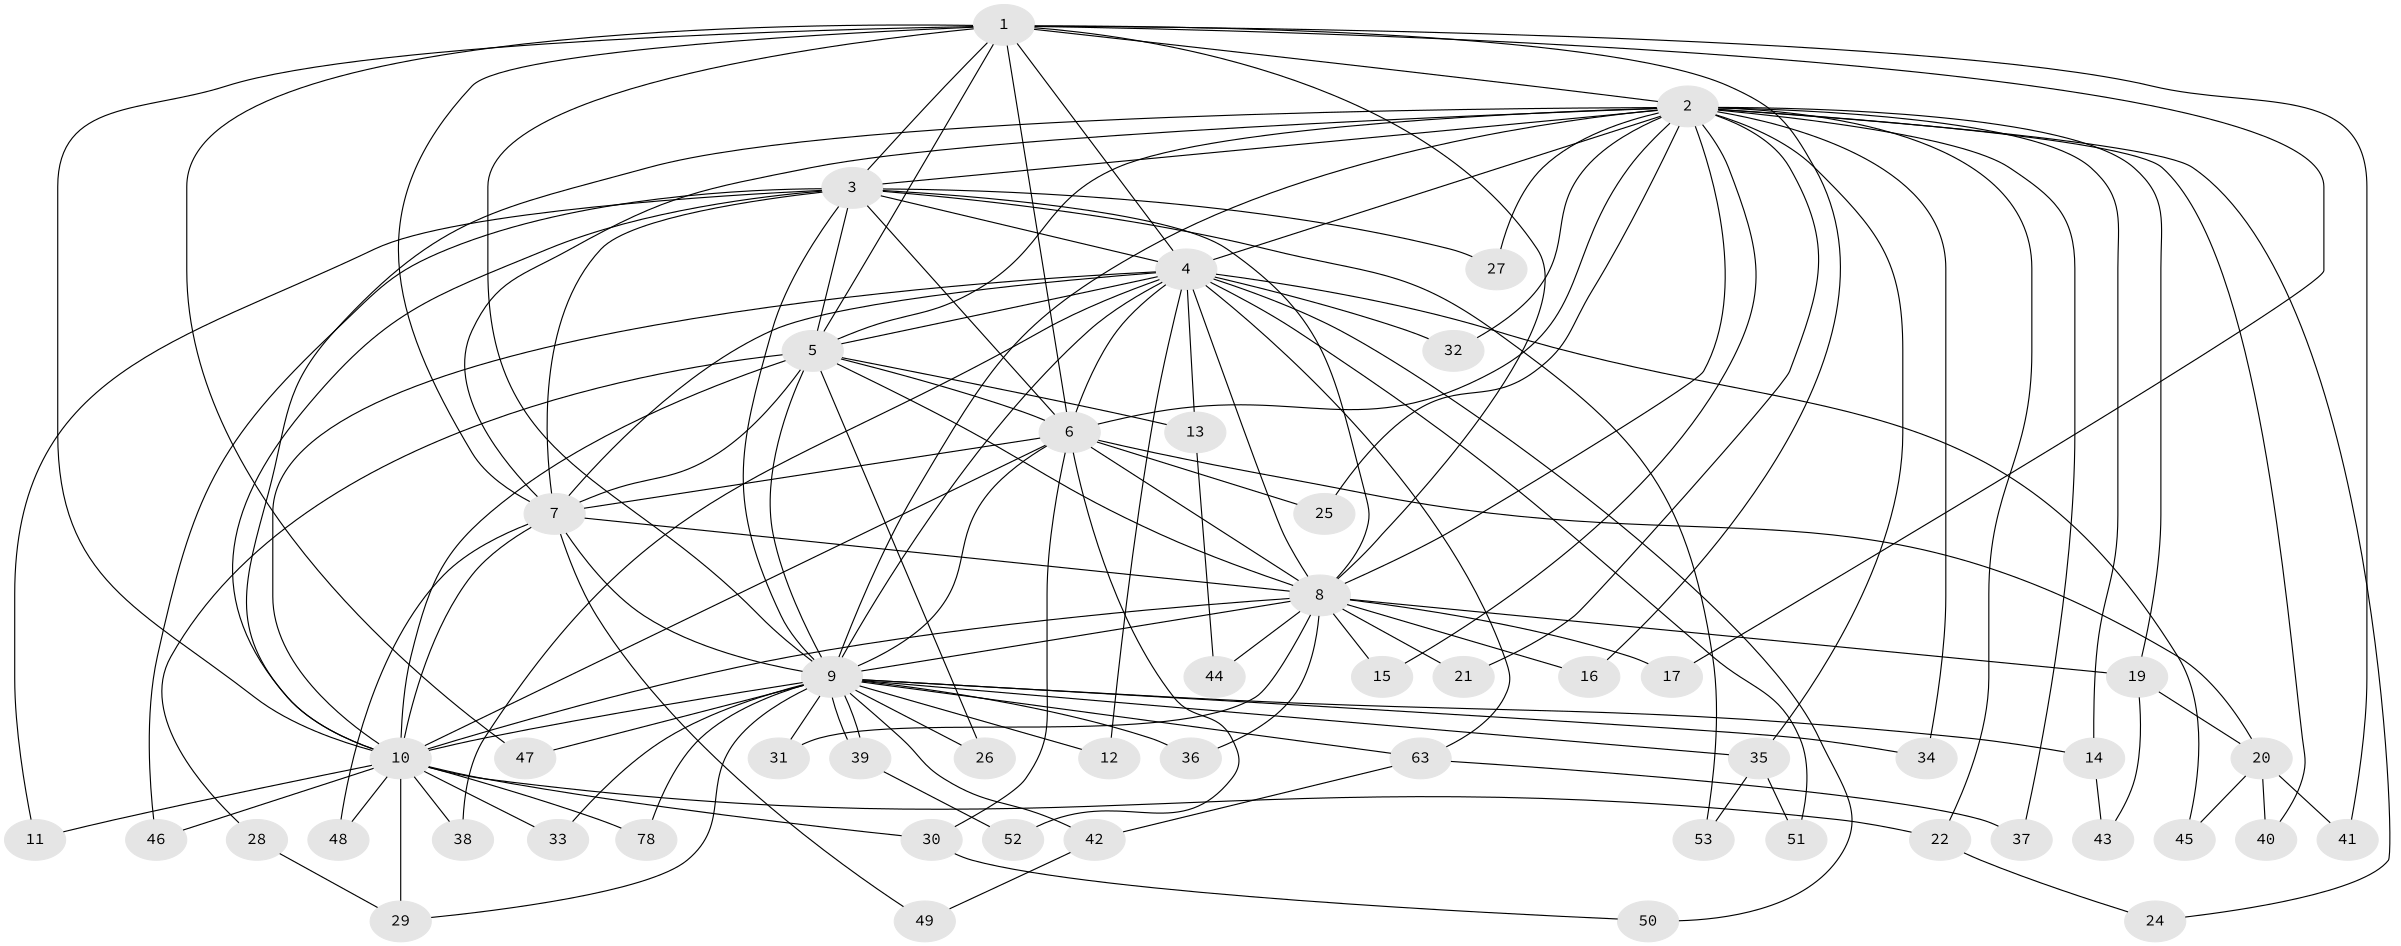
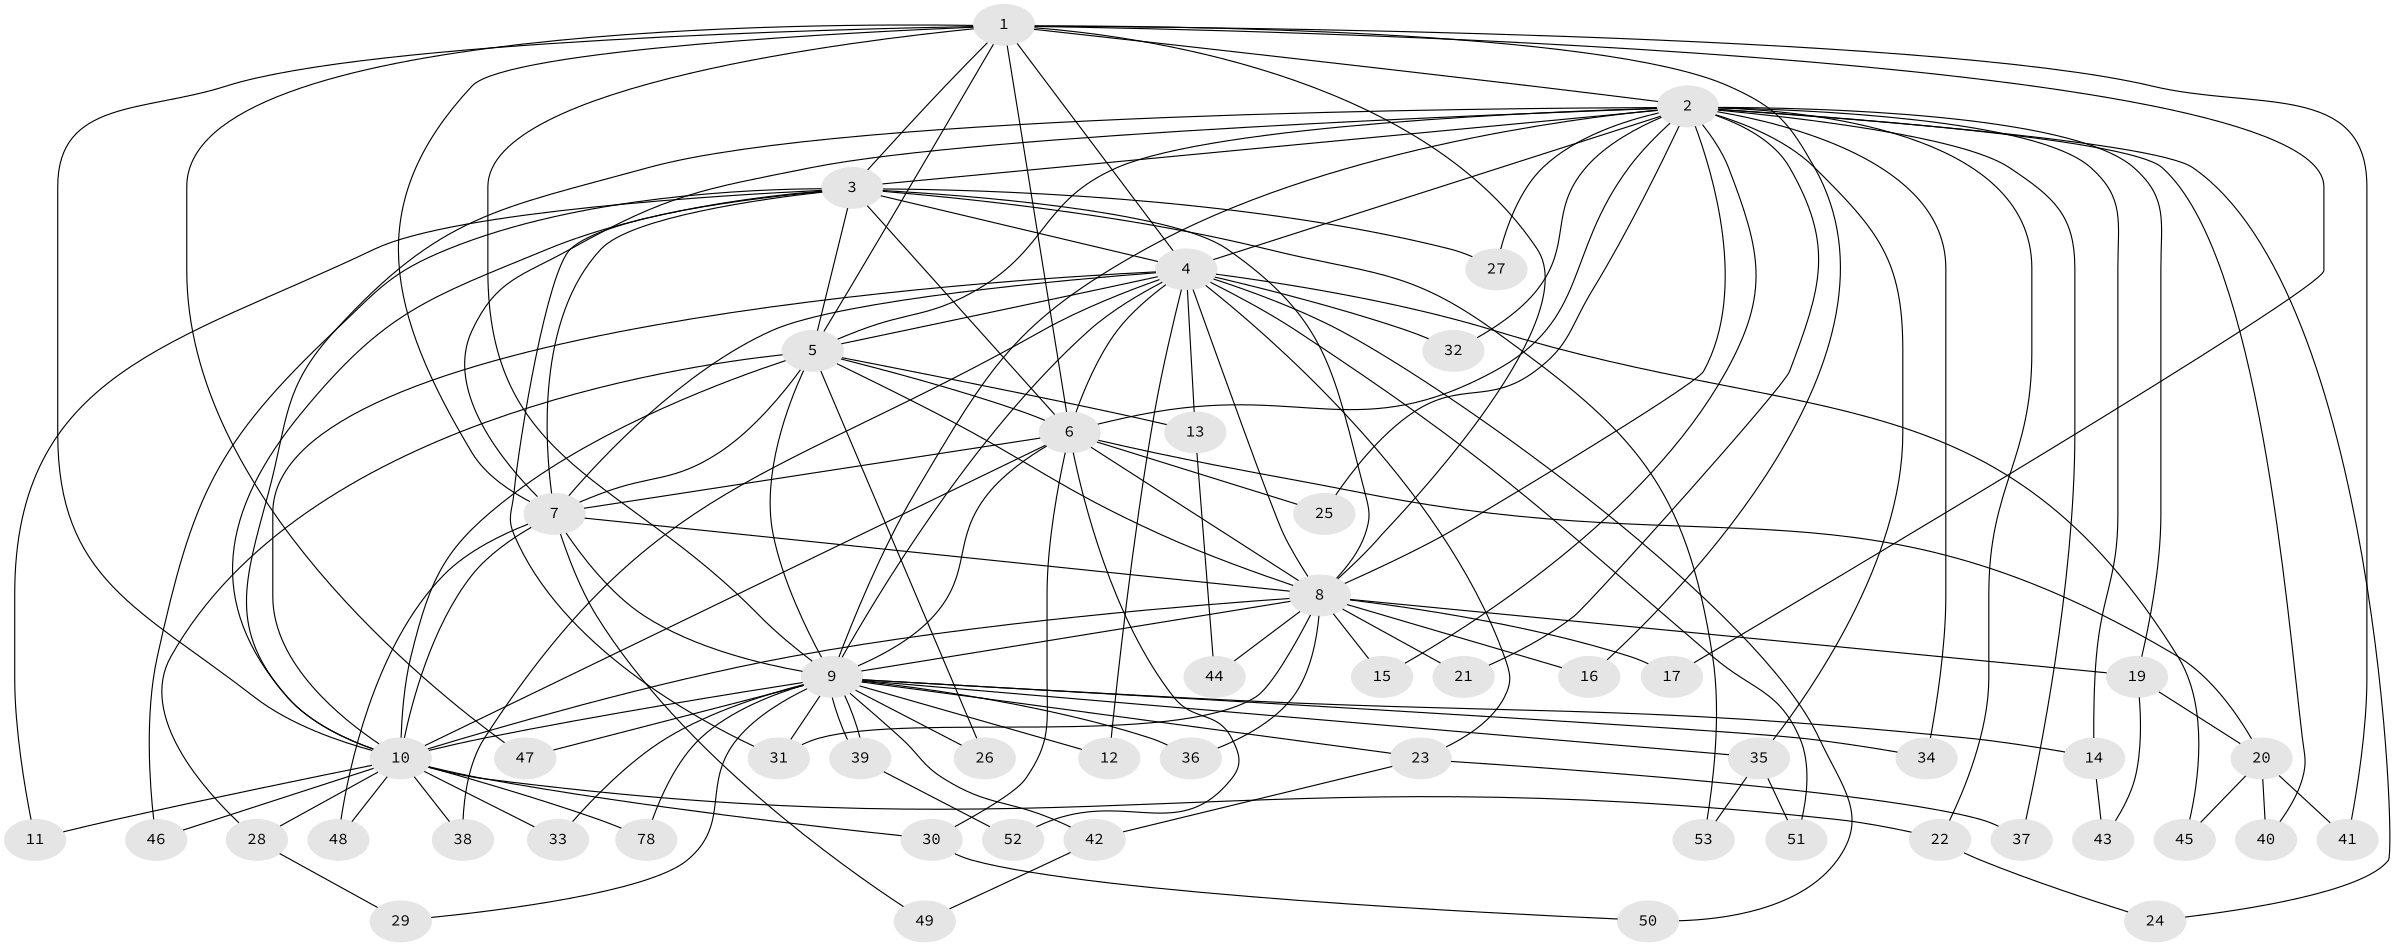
edge "3" -- "9": now "3" -- "31"
node "63": label "63" -> "23"
edge "10" -- "29": now "10" -- "28"
